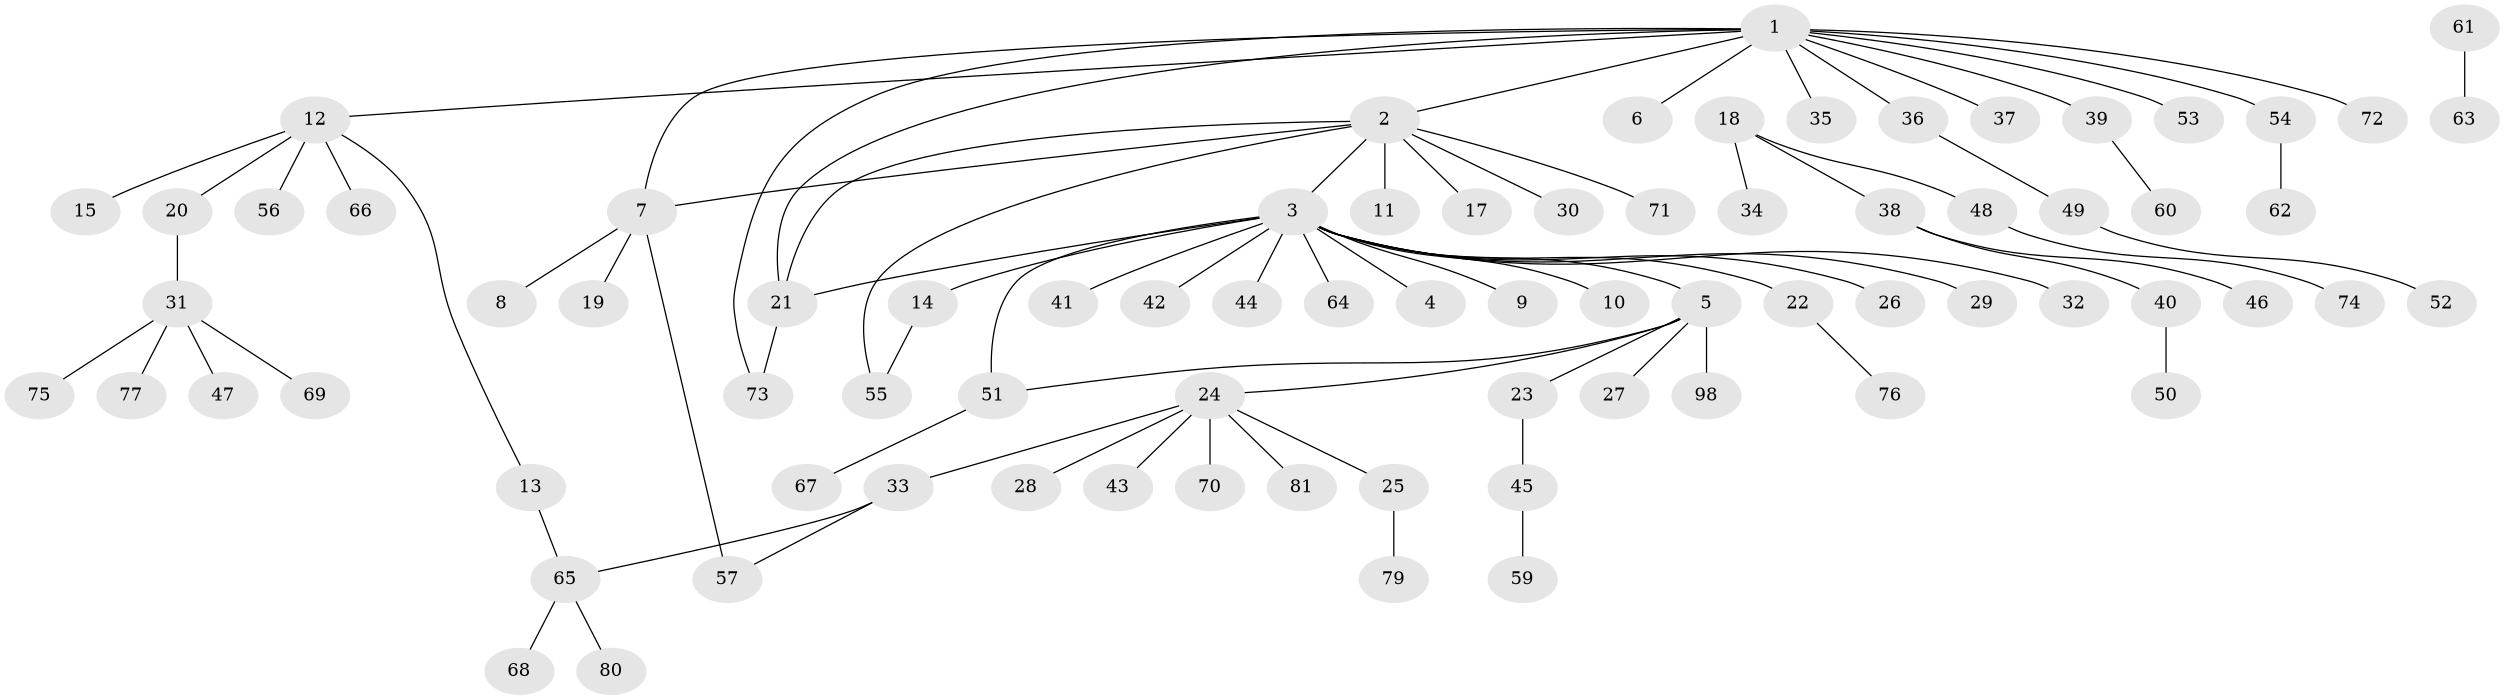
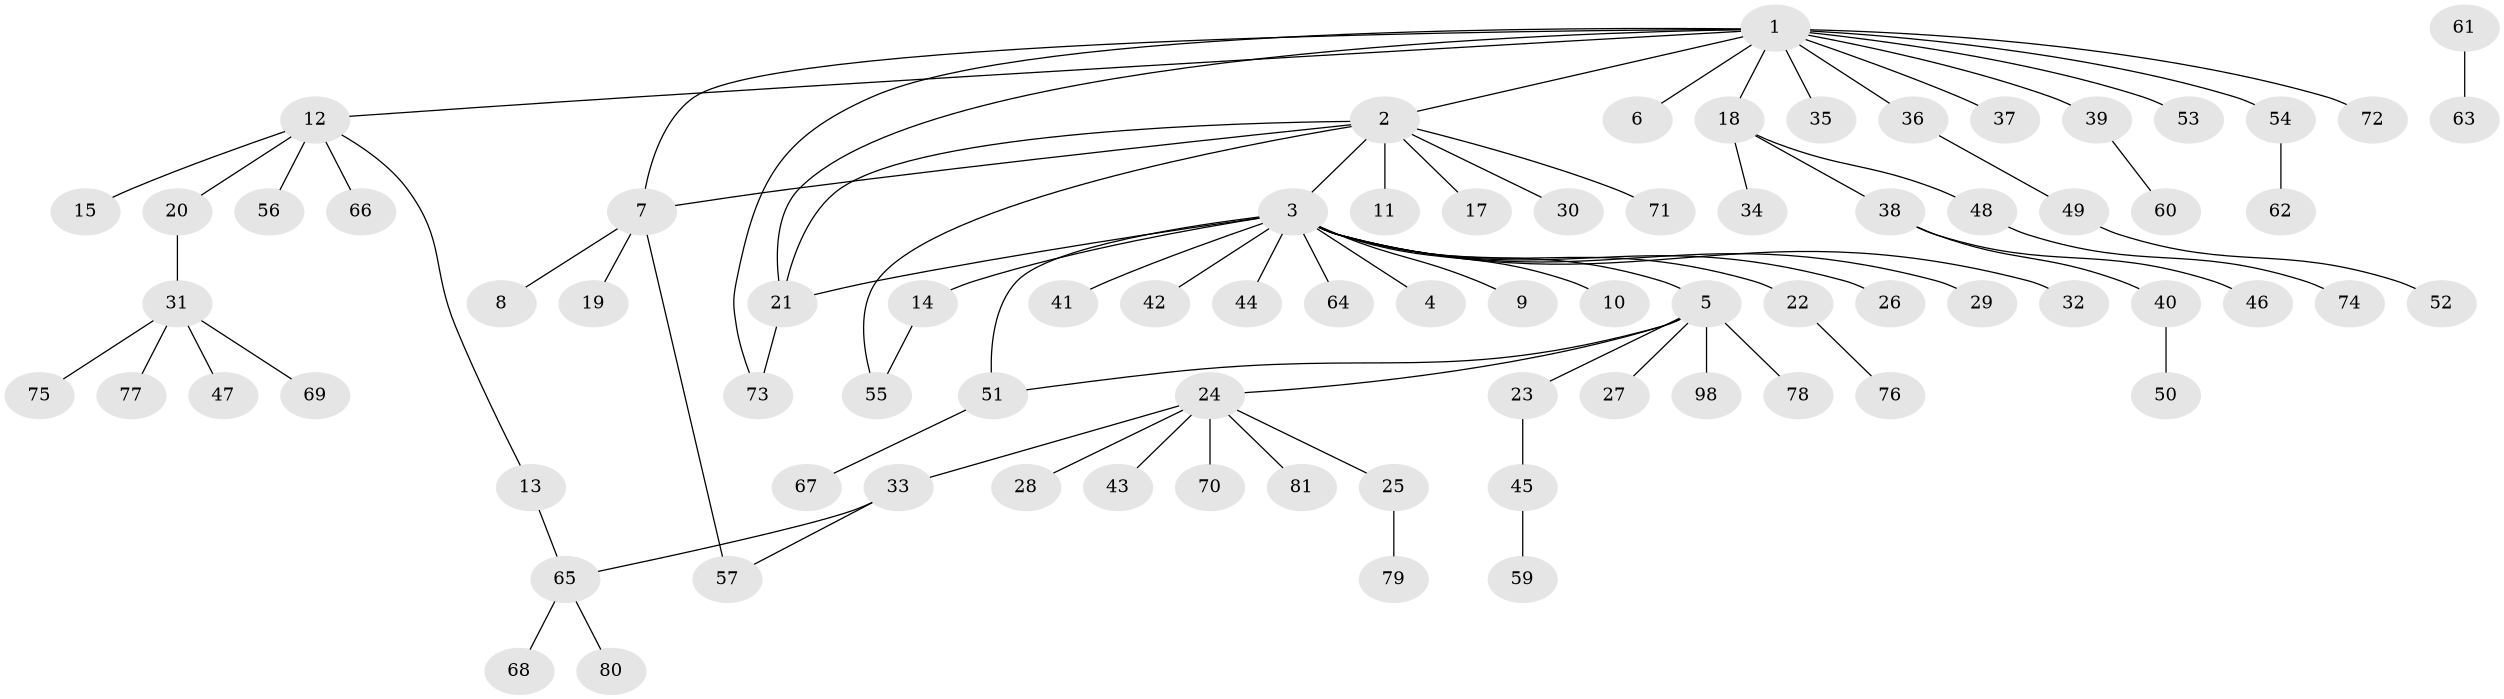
edge "1" -- "18": added
node "78": added
